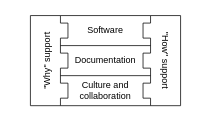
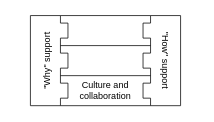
node "Software": removed
node "Documentation": removed
